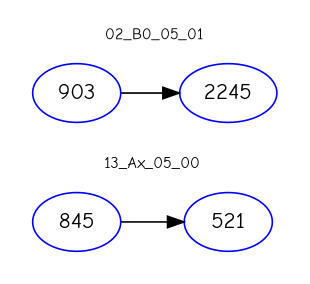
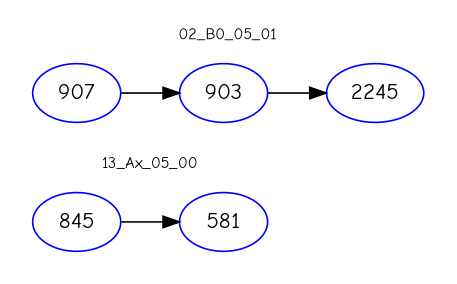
node "907": added
node "521": label "521" -> "581"
